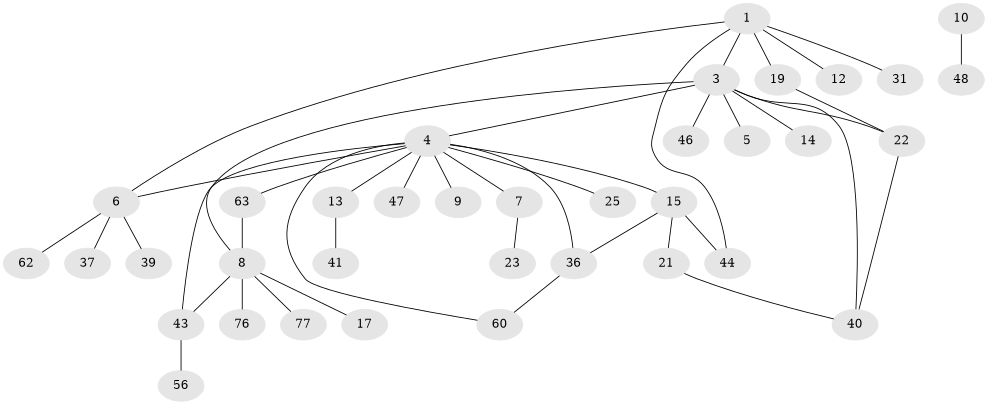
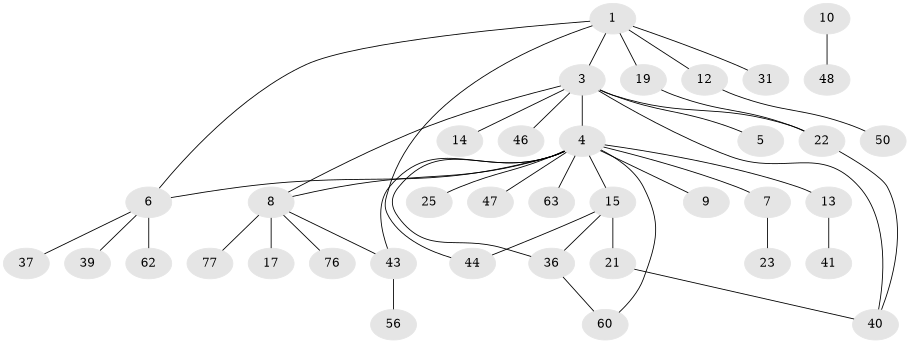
node "50": added
edge "63" -- "8": now "4" -- "8"
